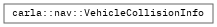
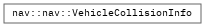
node "carla::nav::VehicleCollisionInfo": label "carla::nav::VehicleCollisionInfo" -> "nav::nav::VehicleCollisionInfo"
